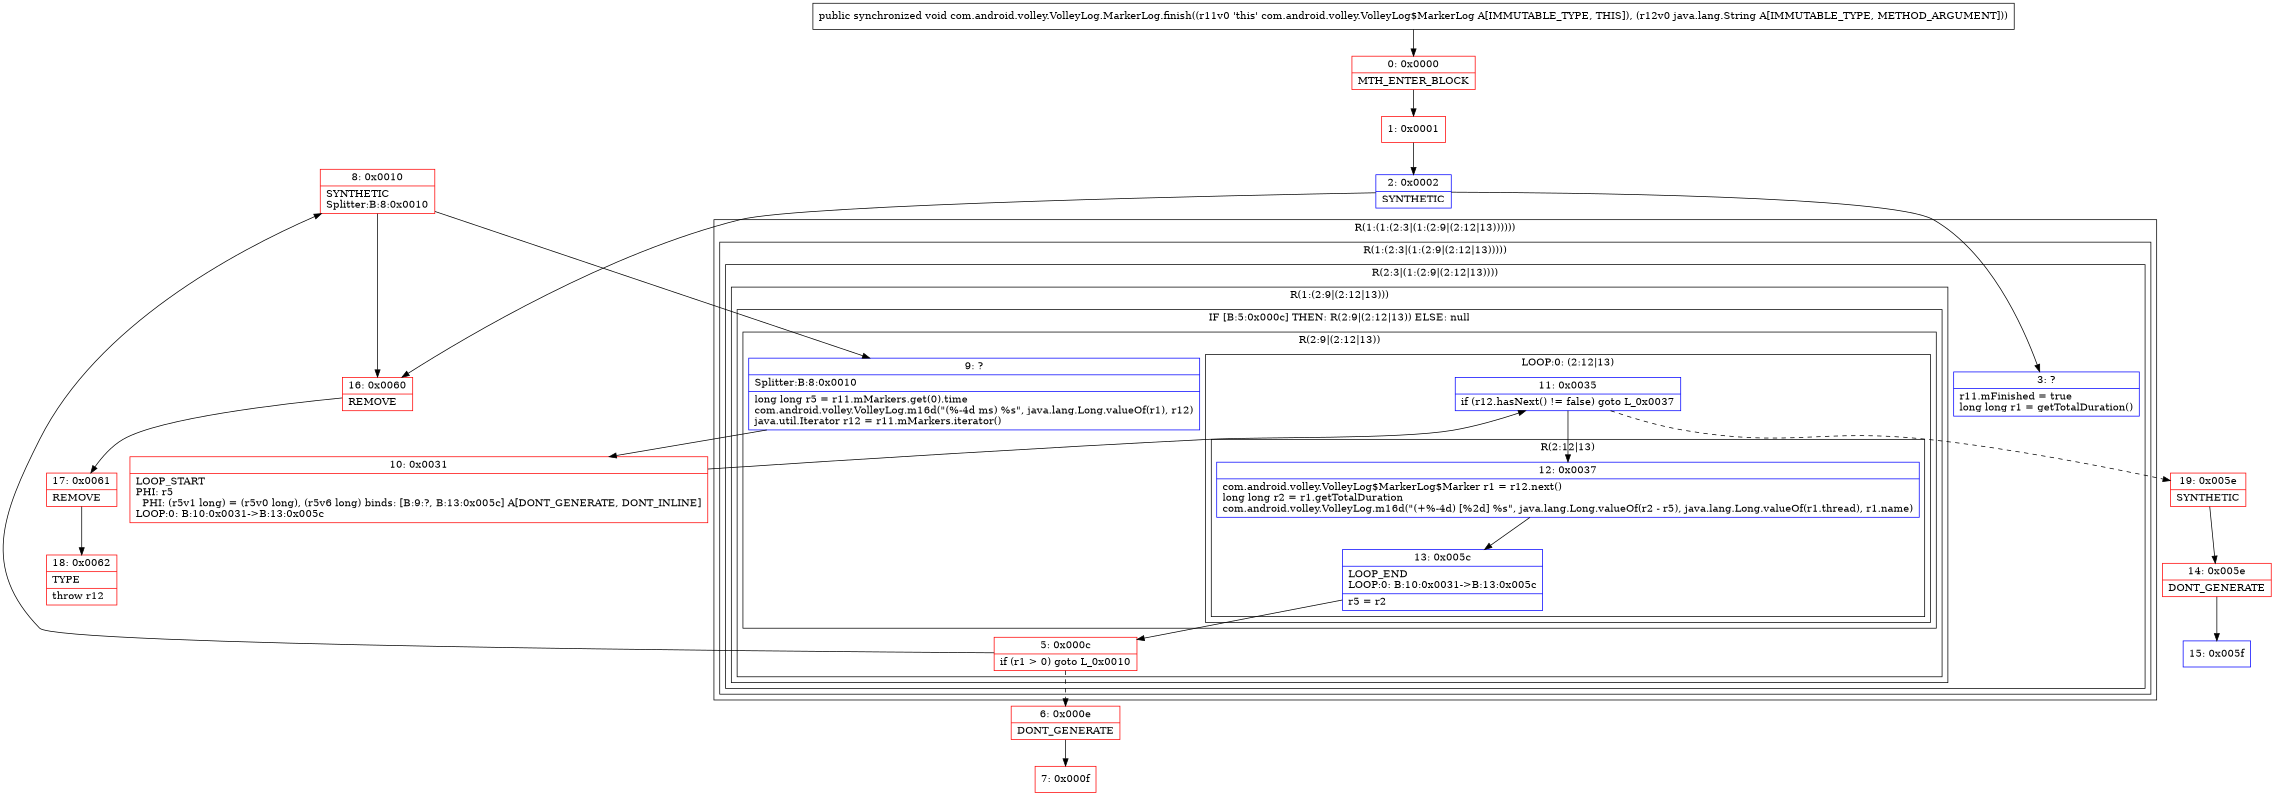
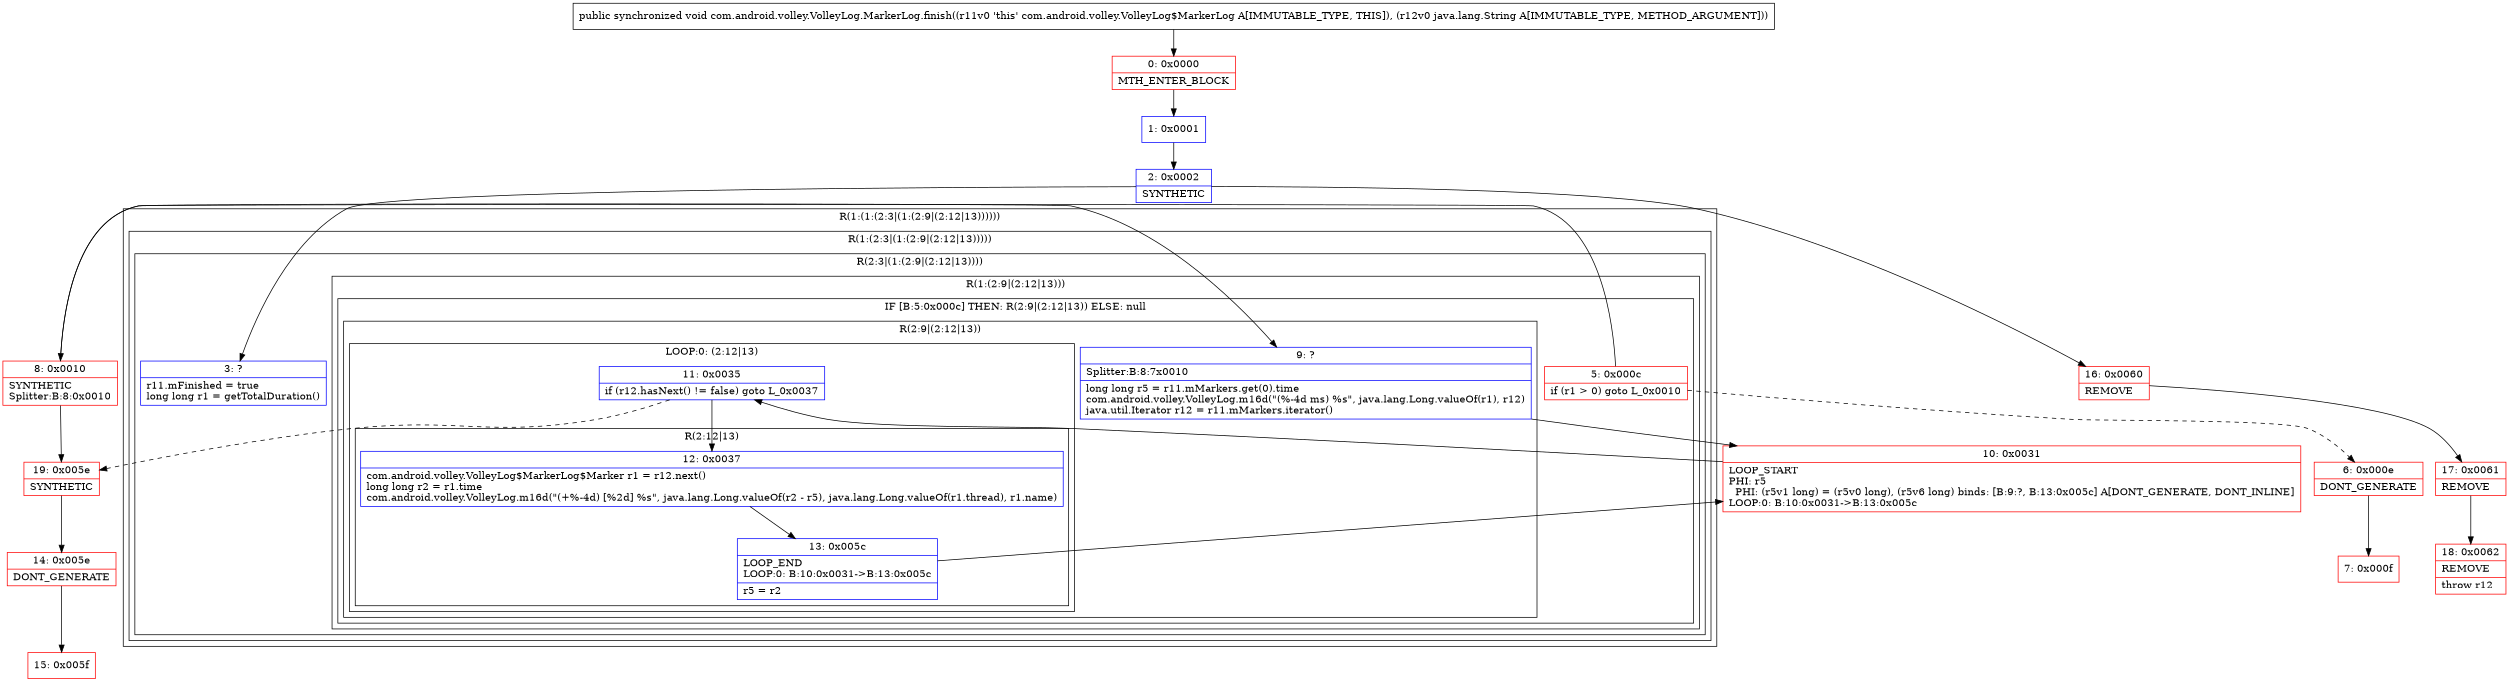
node "1: 0x0001": color red -> blue
edge "8: 0x0010" -> "16: 0x0060": now "8: 0x0010" -> "19: 0x005e"
node "9: ?": text "Splitter:B:8:0x0010" -> "Splitter:B:8:7x0010"
node "12: 0x0037": text "long long r2 = r1.getTotalDuration" -> "long long r2 = r1.time"
node "18: 0x0062": text "TYPE" -> "REMOVE"
edge "13: 0x005c" -> "5: 0x000c": now "13: 0x005c" -> "10: 0x0031"
node "15: 0x005f": color blue -> red
